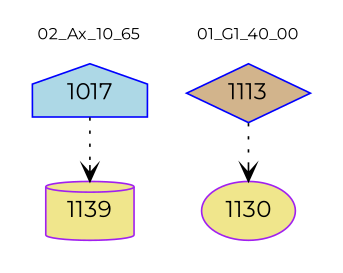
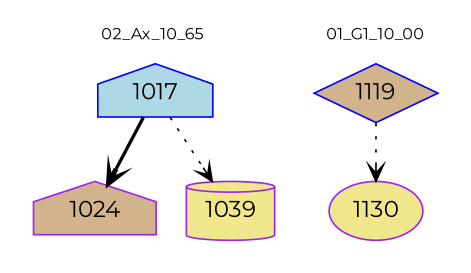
cluster "01_G1_40_00": label "01_G1_40_00" -> "01_G1_10_00"
node "1113": label "1113" -> "1119"
node "1139": label "1139" -> "1039"
node "1024": added
